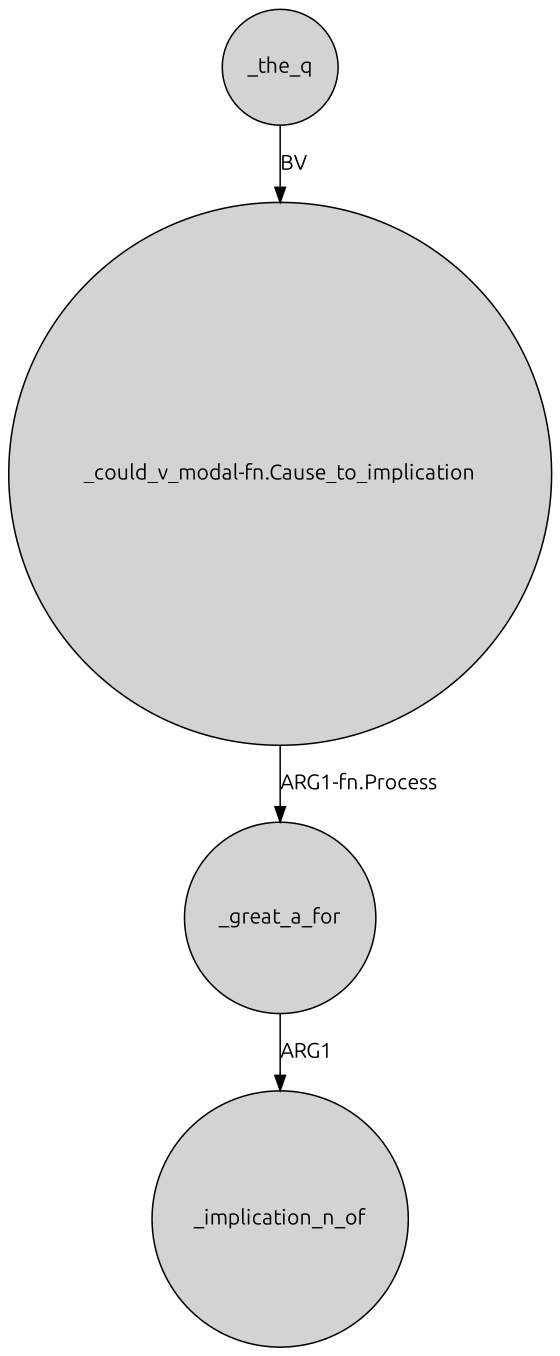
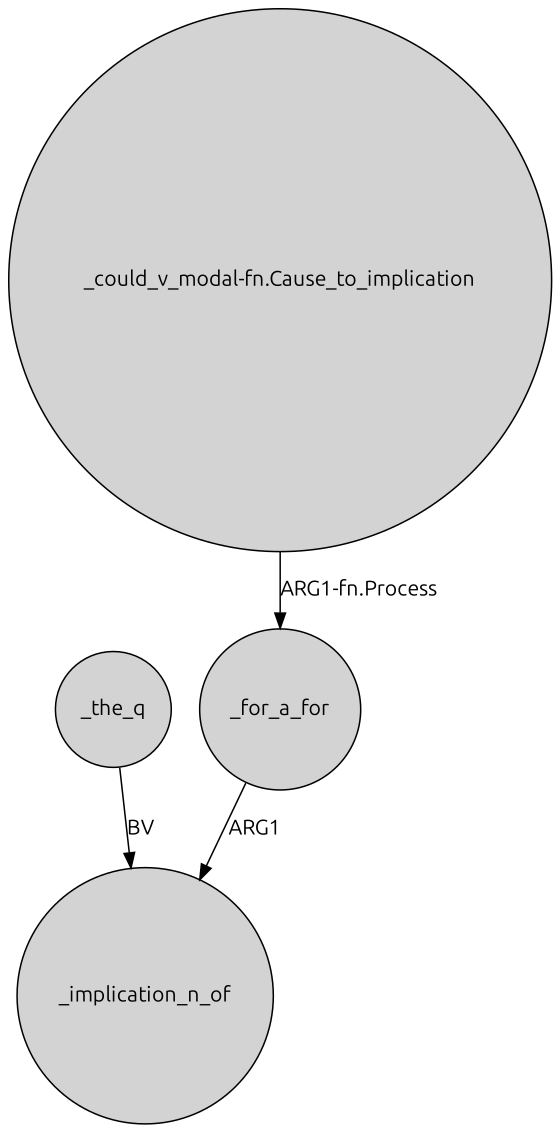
edge "_the_q" -> "_could_v_modal-fn.Cause_to_implication": now "_the_q" -> "_implication_n_of"
node "_great_a_for": label "_great_a_for" -> "_for_a_for"
